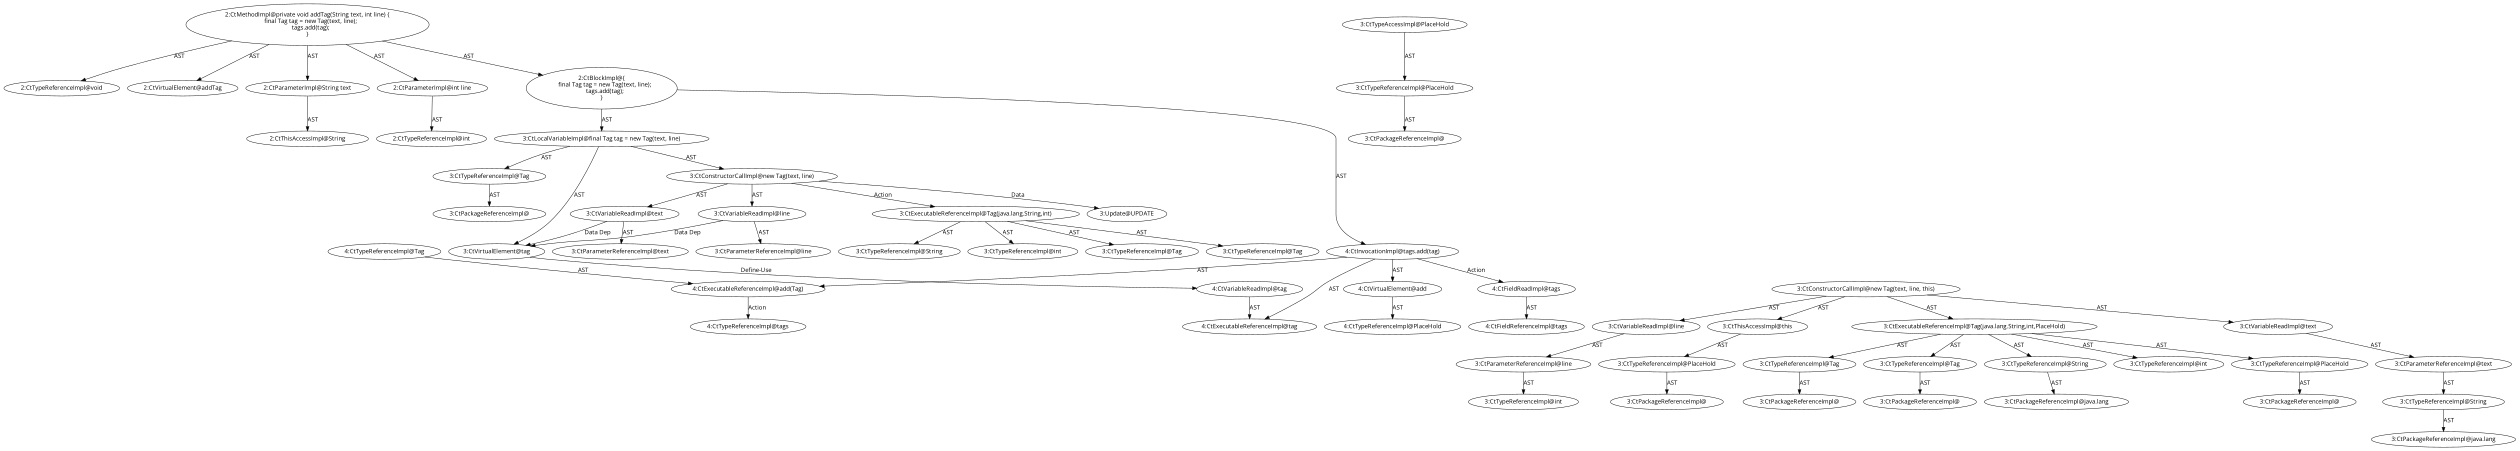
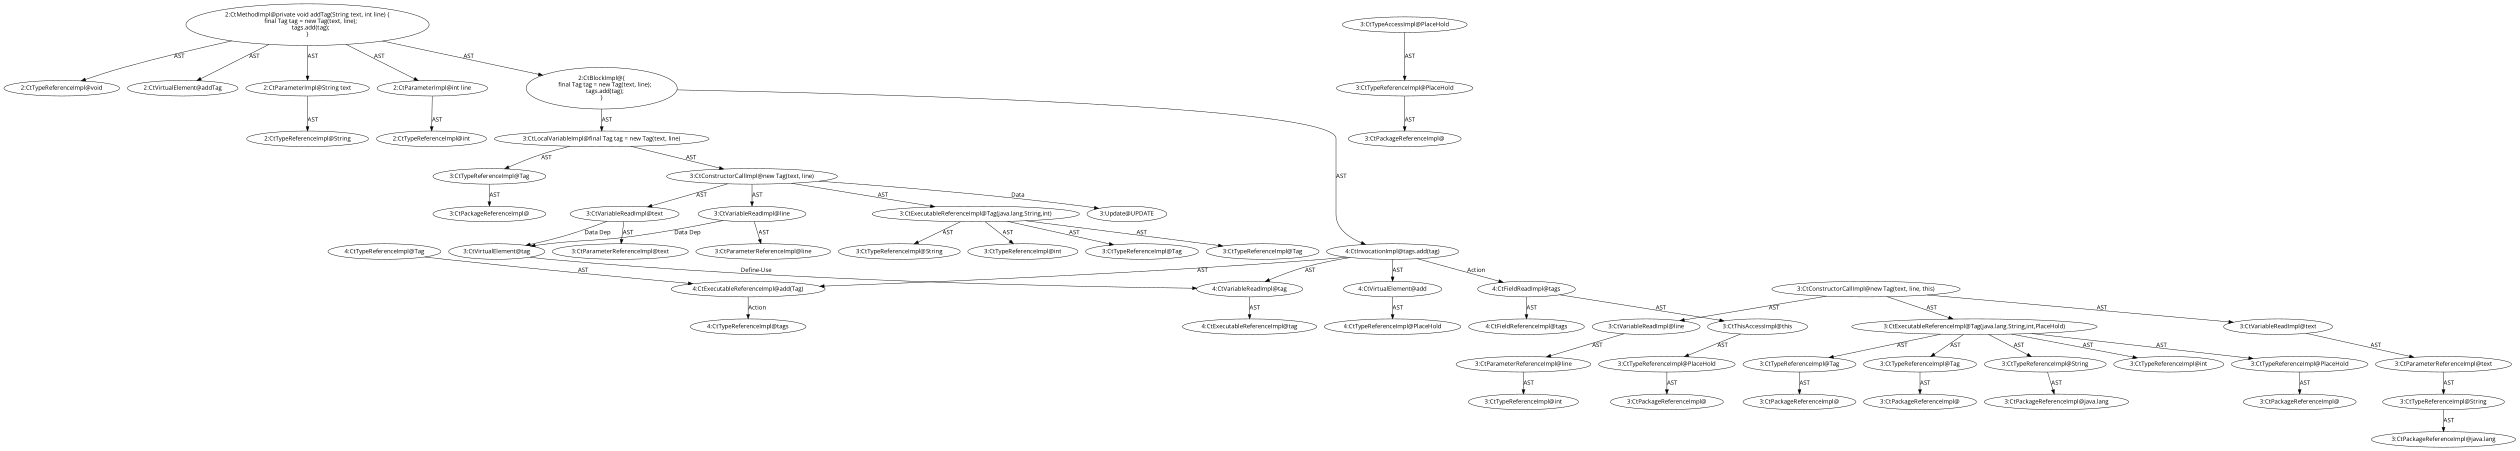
node "2:CtThisAccessImpl@String": label "2:CtThisAccessImpl@String" -> "2:CtTypeReferenceImpl@String"
edge "3:CtConstructorCallImpl@new Tag(text, line)" -> "3:CtExecutableReferenceImpl@Tag(java.lang.String,int)": label "Action" -> "AST"
edge "3:CtLocalVariableImpl@final Tag tag = new Tag(text, line)" -> "3:CtVirtualElement@tag": removed, label "AST"
edge "4:CtInvocationImpl@tags.add(tag)" -> "4:CtExecutableReferenceImpl@tag": now "4:CtInvocationImpl@tags.add(tag)" -> "4:CtVariableReadImpl@tag"
edge "3:CtConstructorCallImpl@new Tag(text, line, this)" -> "3:CtThisAccessImpl@this": now "4:CtFieldReadImpl@tags" -> "3:CtThisAccessImpl@this"
